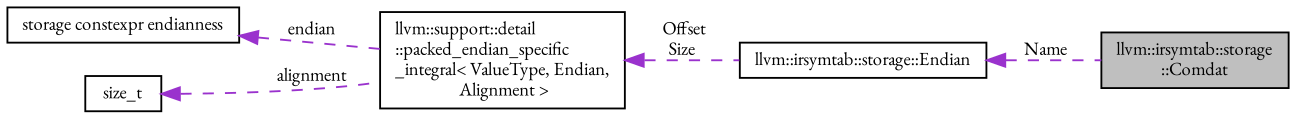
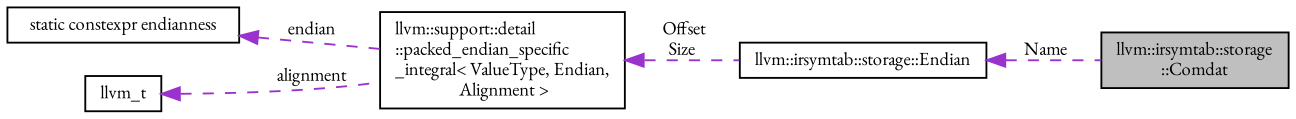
node "storage constexpr endianness": label "storage constexpr endianness" -> "static constexpr endianness"
node "size_t": label "size_t" -> "llvm_t"
